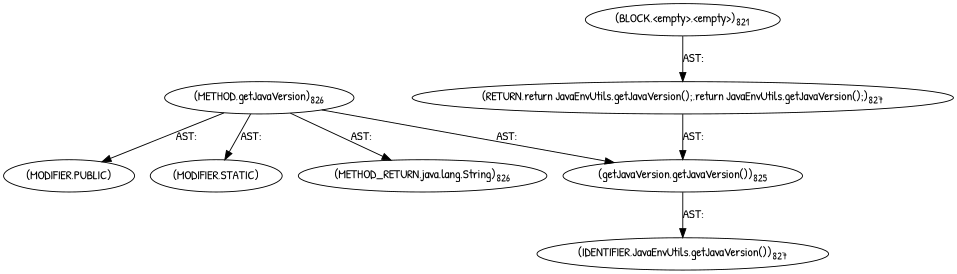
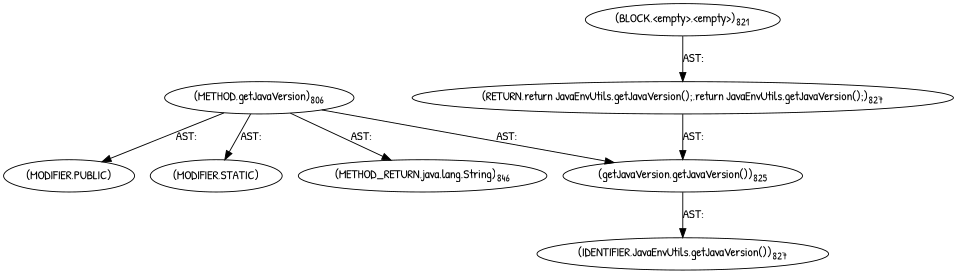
node "(METHOD,getJavaVersion)": text "826" -> "806"
node "(METHOD_RETURN,java.lang.String)": text "826" -> "846"
